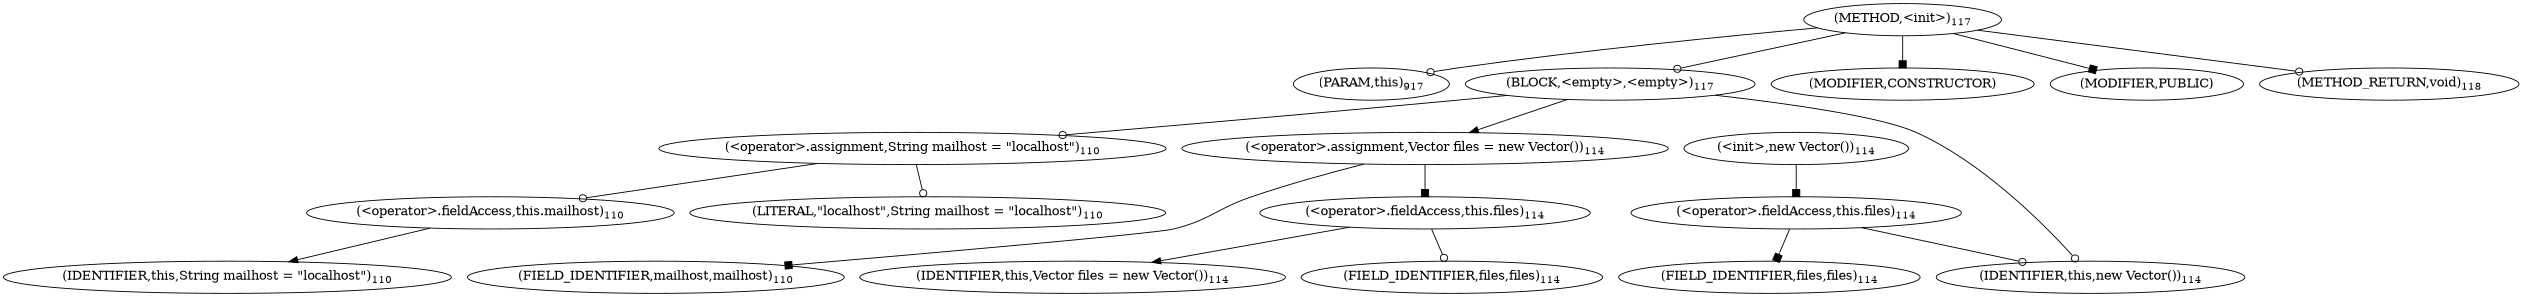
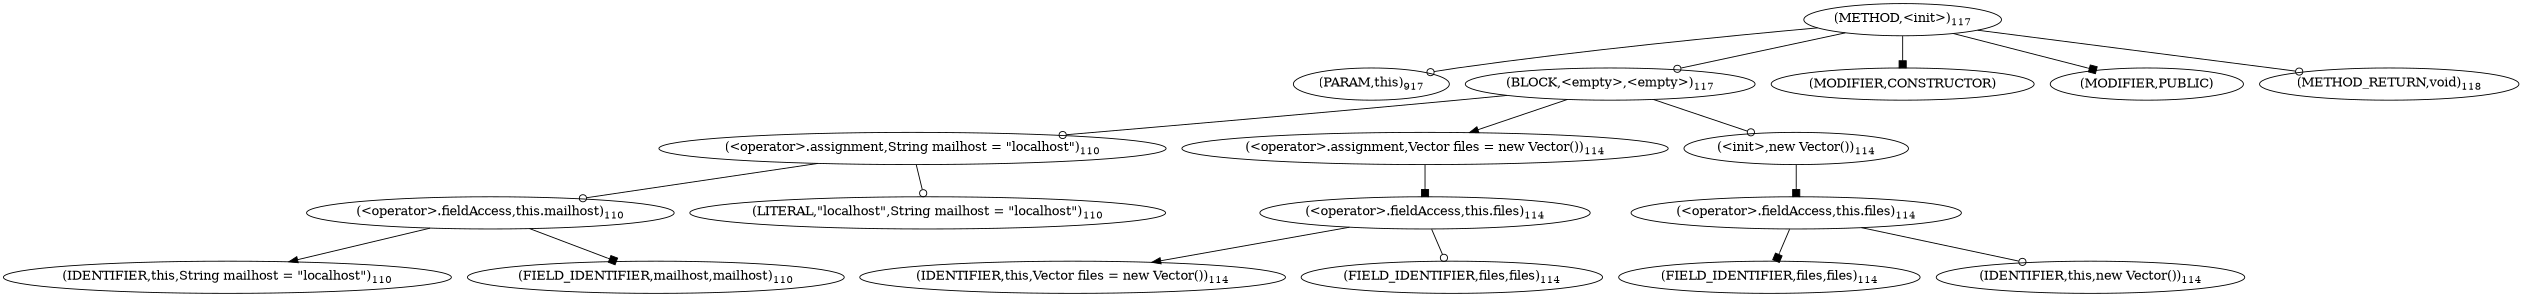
edge "(BLOCK,<empty>,<empty>)" -> "(IDENTIFIER,this,new Vector())": now "(BLOCK,<empty>,<empty>)" -> "(<init>,new Vector())"
edge "(<operator>.assignment,Vector files = new Vector())" -> "(FIELD_IDENTIFIER,mailhost,mailhost)": now "(<operator>.fieldAccess,this.mailhost)" -> "(FIELD_IDENTIFIER,mailhost,mailhost)"
